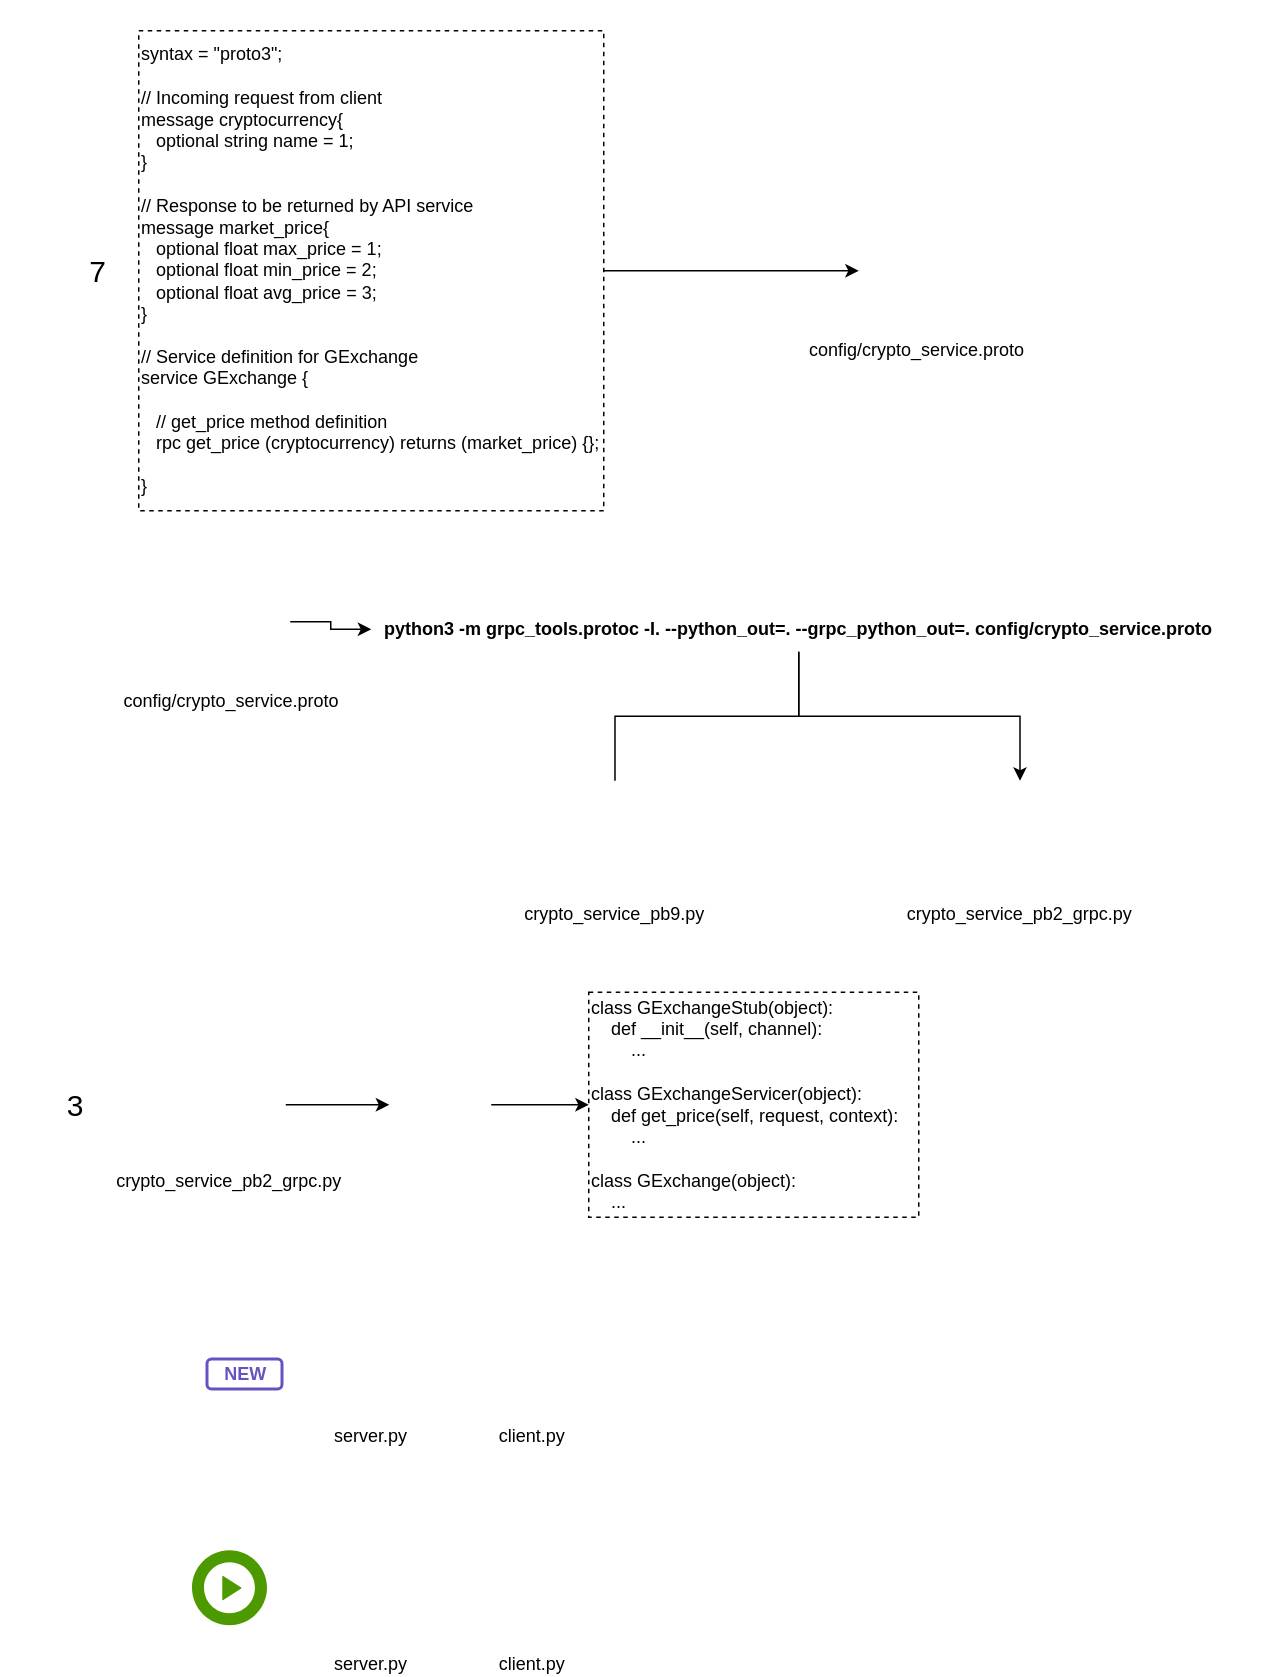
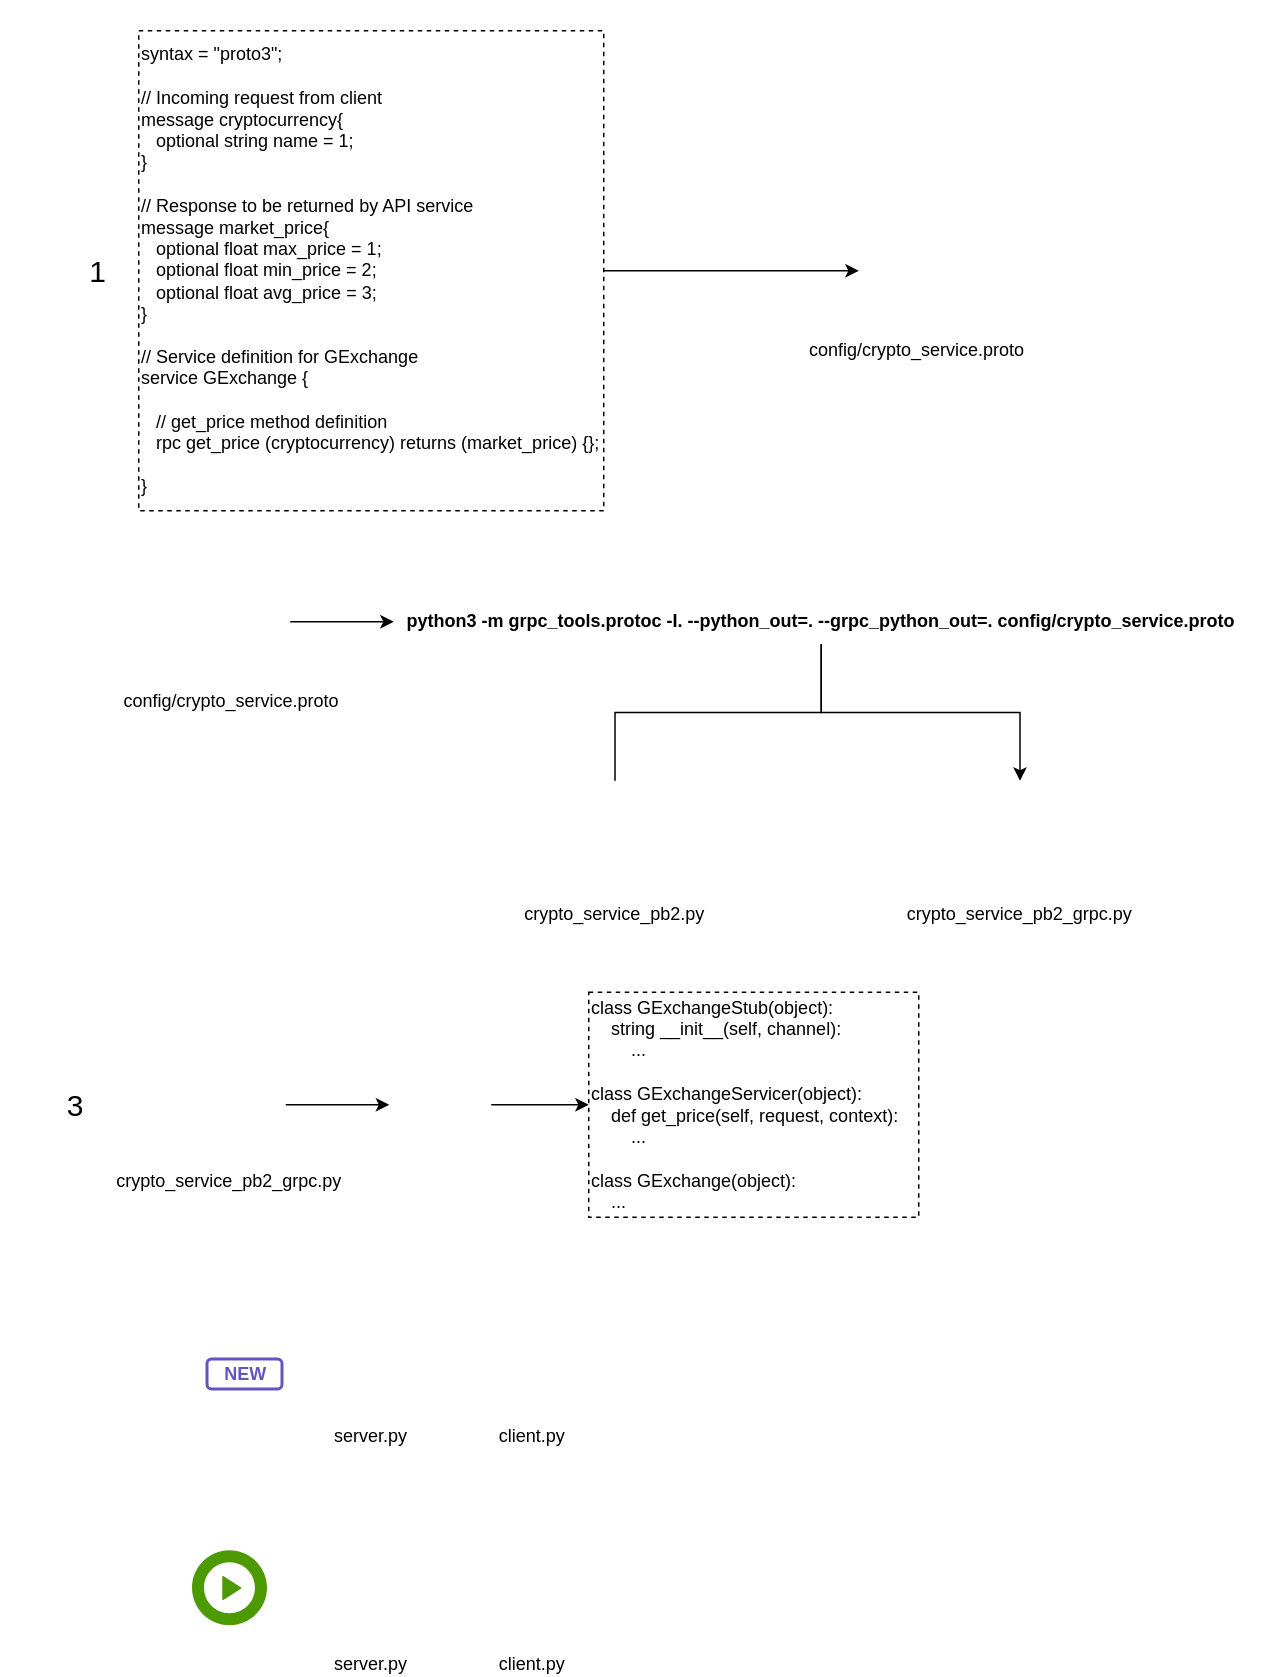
node "7": label "7" -> "1"
node "python3 -m grpc_tools.protoc -I. --python_out=. --grpc_python_out=. config/crypto_service.proto": moved (799, 629) -> (821, 622)
node "crypto_service_pb9.py": label "crypto_service_pb9.py" -> "crypto_service_pb2.py"
node "class GExchangeStub(object): def __init__(self, channel): ... class GExchangeServicer(object): def get_price(self, request, context): ... class GExchange(object): ...": label "class GExchangeStub(object): def __init__(self, channel): ... class GExchangeServicer(object): def get_price(self, request, context): ... class GExchange(object): ..." -> "class GExchangeStub(object): string __init__(self, channel): ... class GExchangeServicer(object): def get_price(self, request, context): ... class GExchange(object): ..."
